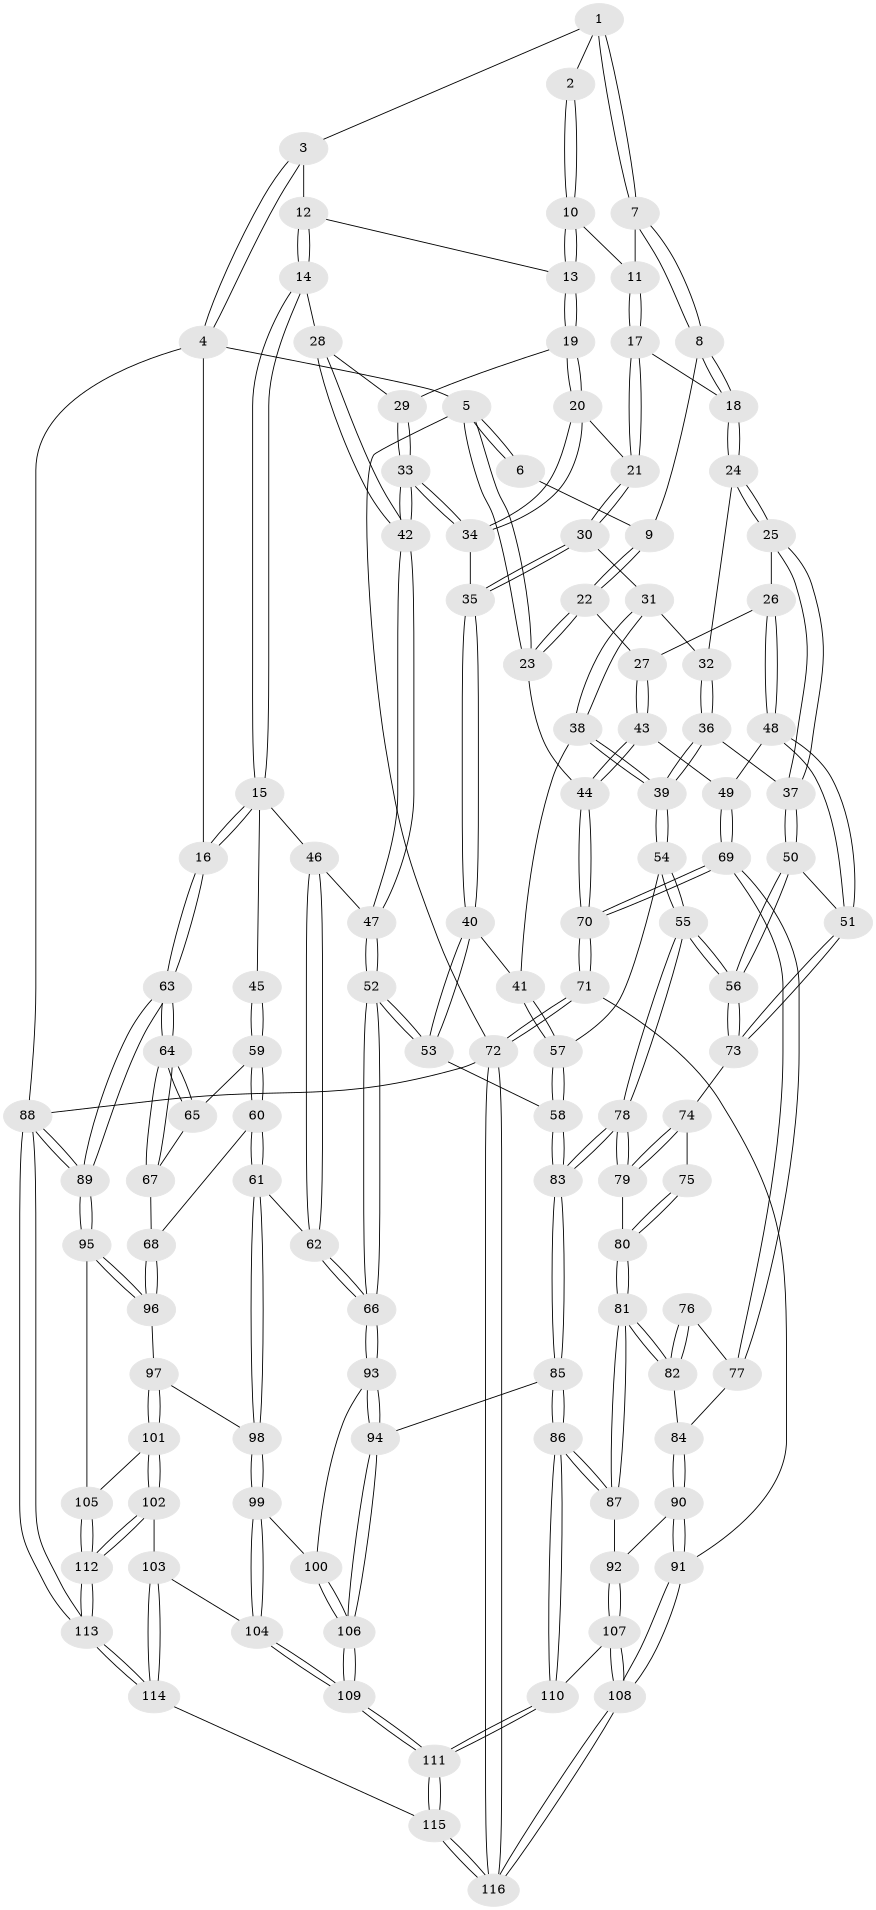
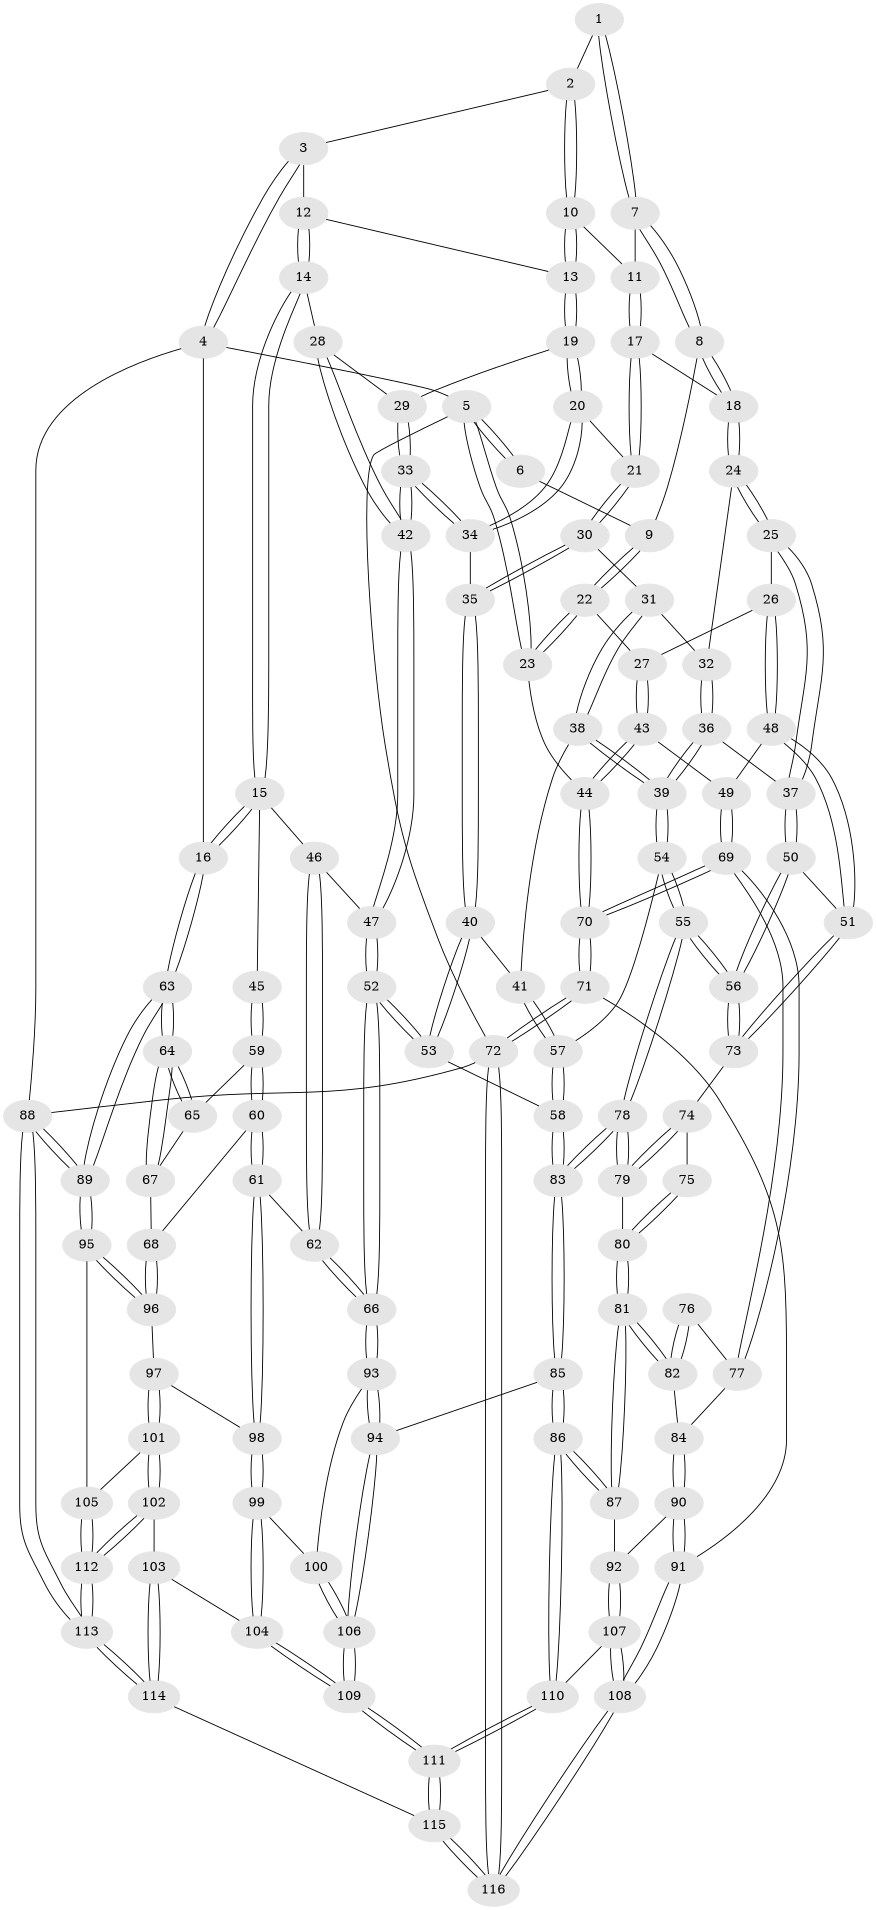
edge "1" -- "3": now "2" -- "3"
